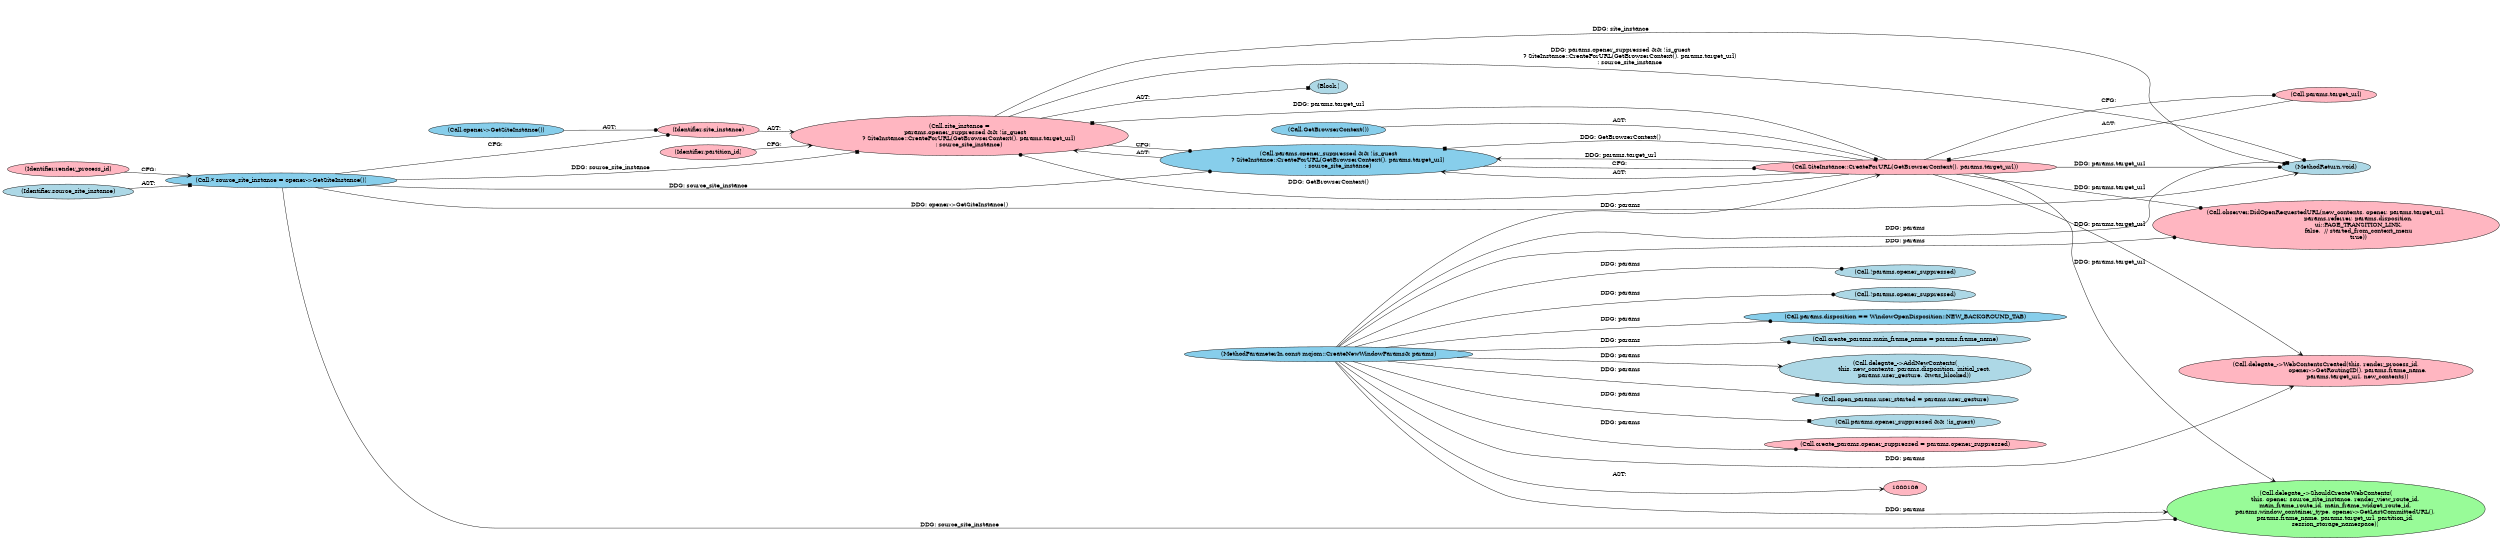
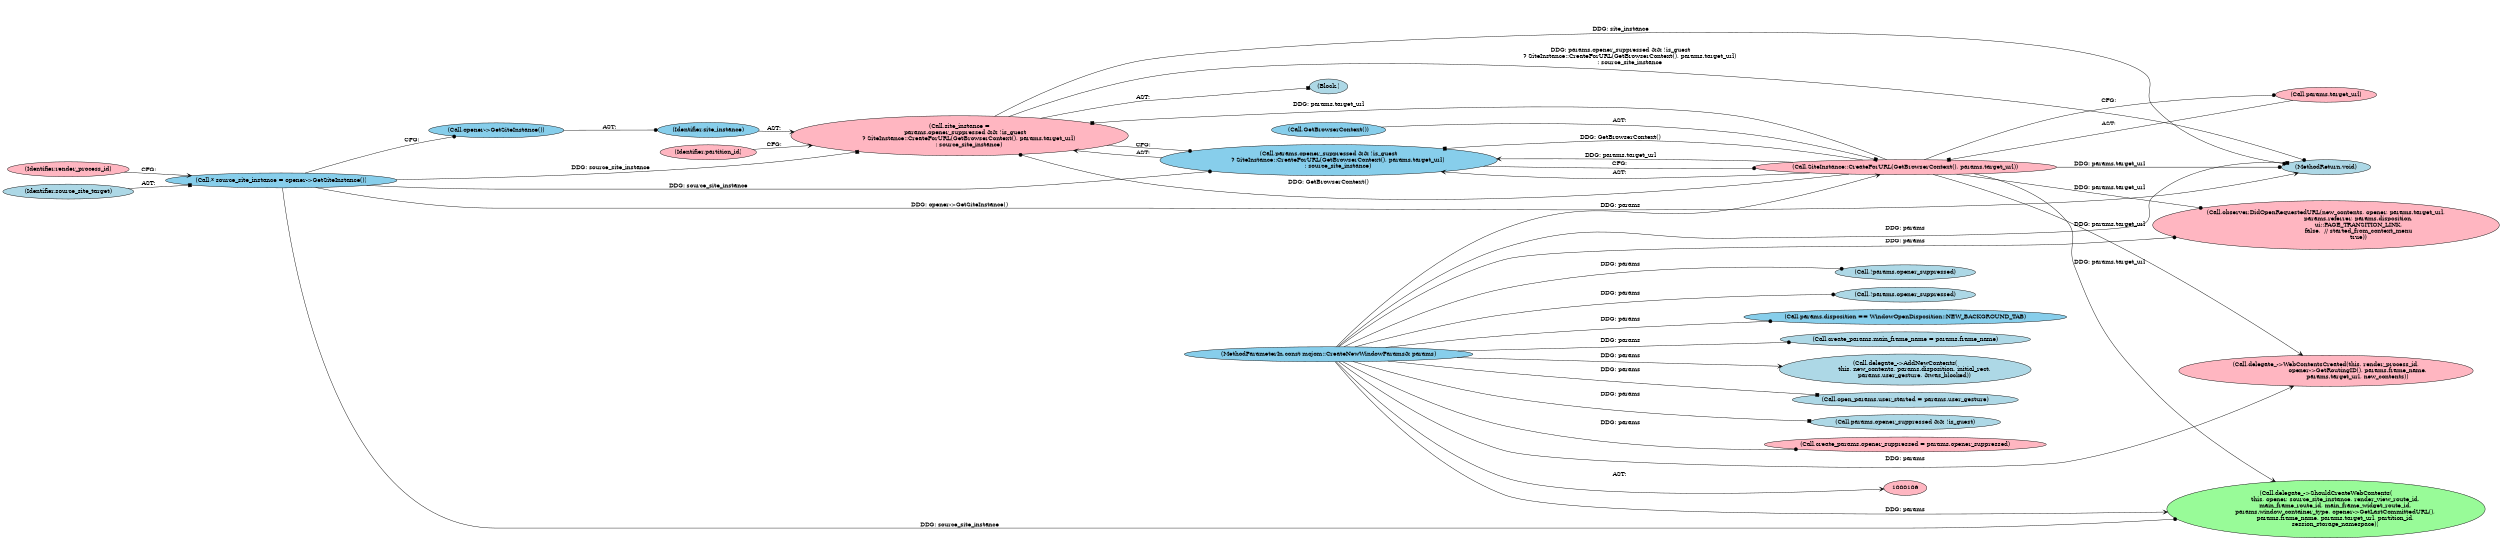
node "(Identifier,site_instance)": fillcolor lightpink -> skyblue
edge "(Call,* source_site_instance = opener->GetSiteInstance())" -> "(Identifier,site_instance)": now "(Call,* source_site_instance = opener->GetSiteInstance())" -> "(Call,opener->GetSiteInstance())"
node "(Identifier,source_site_instance)": label "(Identifier,source_site_instance)" -> "(Identifier,source_site_target)"
